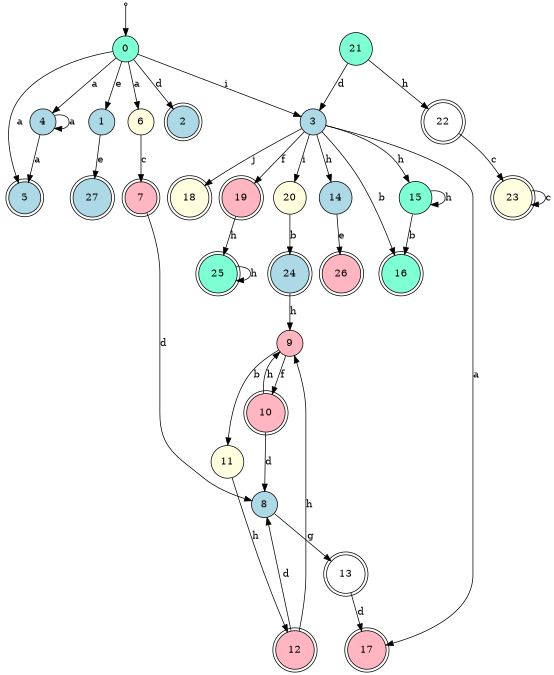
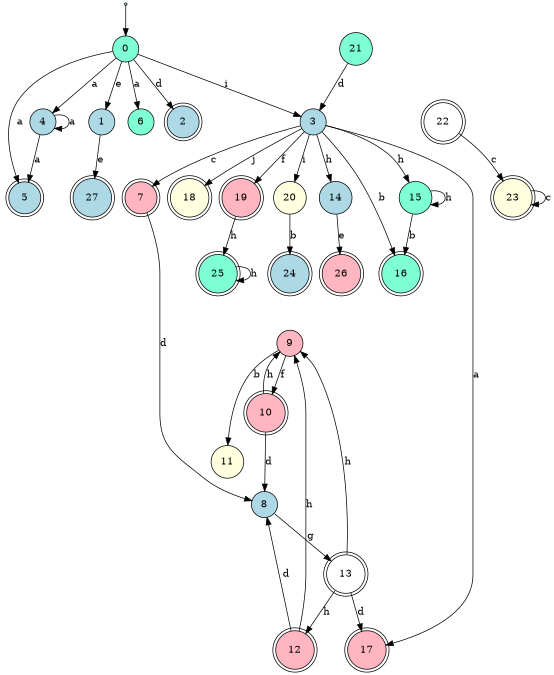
edge "21" -> "22": removed, label "h"
node "6": fillcolor lightyellow -> aquamarine
edge "6" -> "7": now "3" -> "7"
edge "24" -> "9": now "13" -> "9"
edge "11" -> "12": now "13" -> "12"
